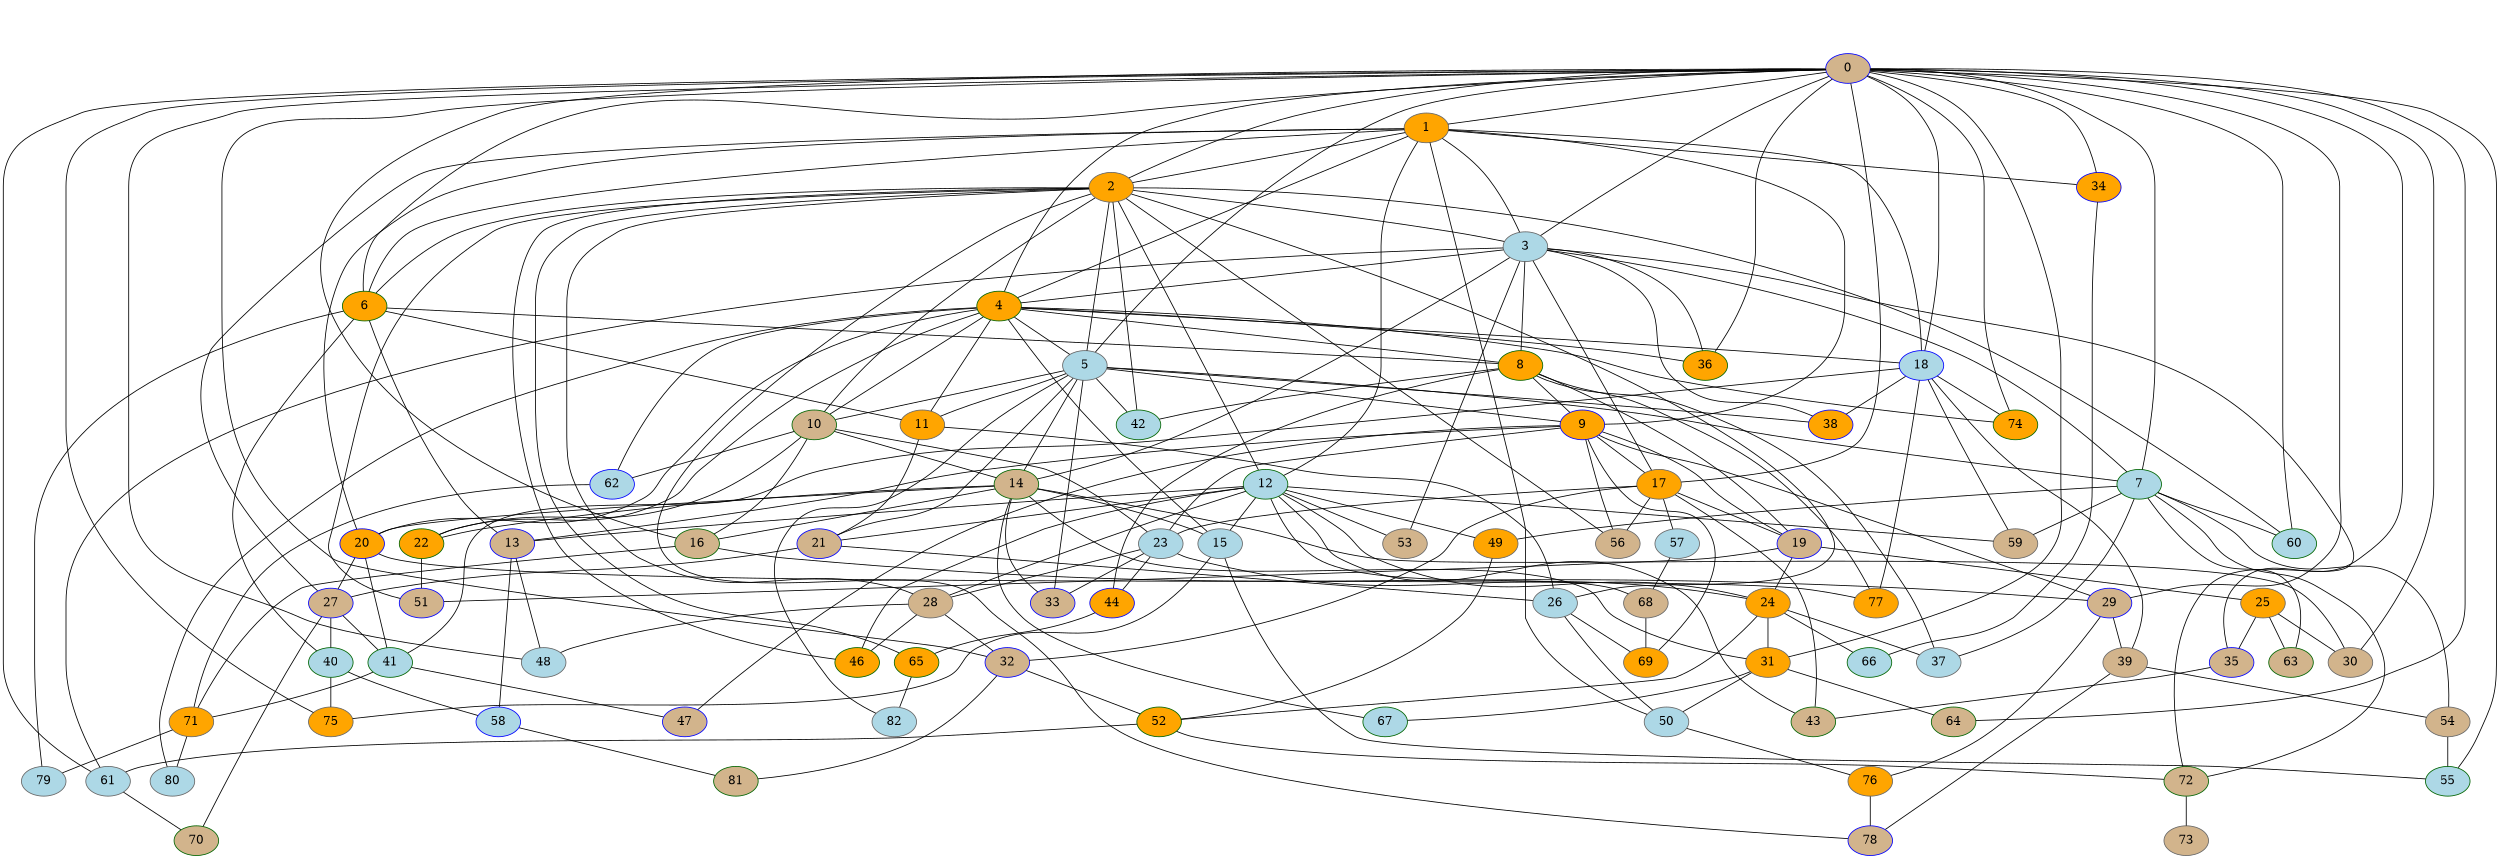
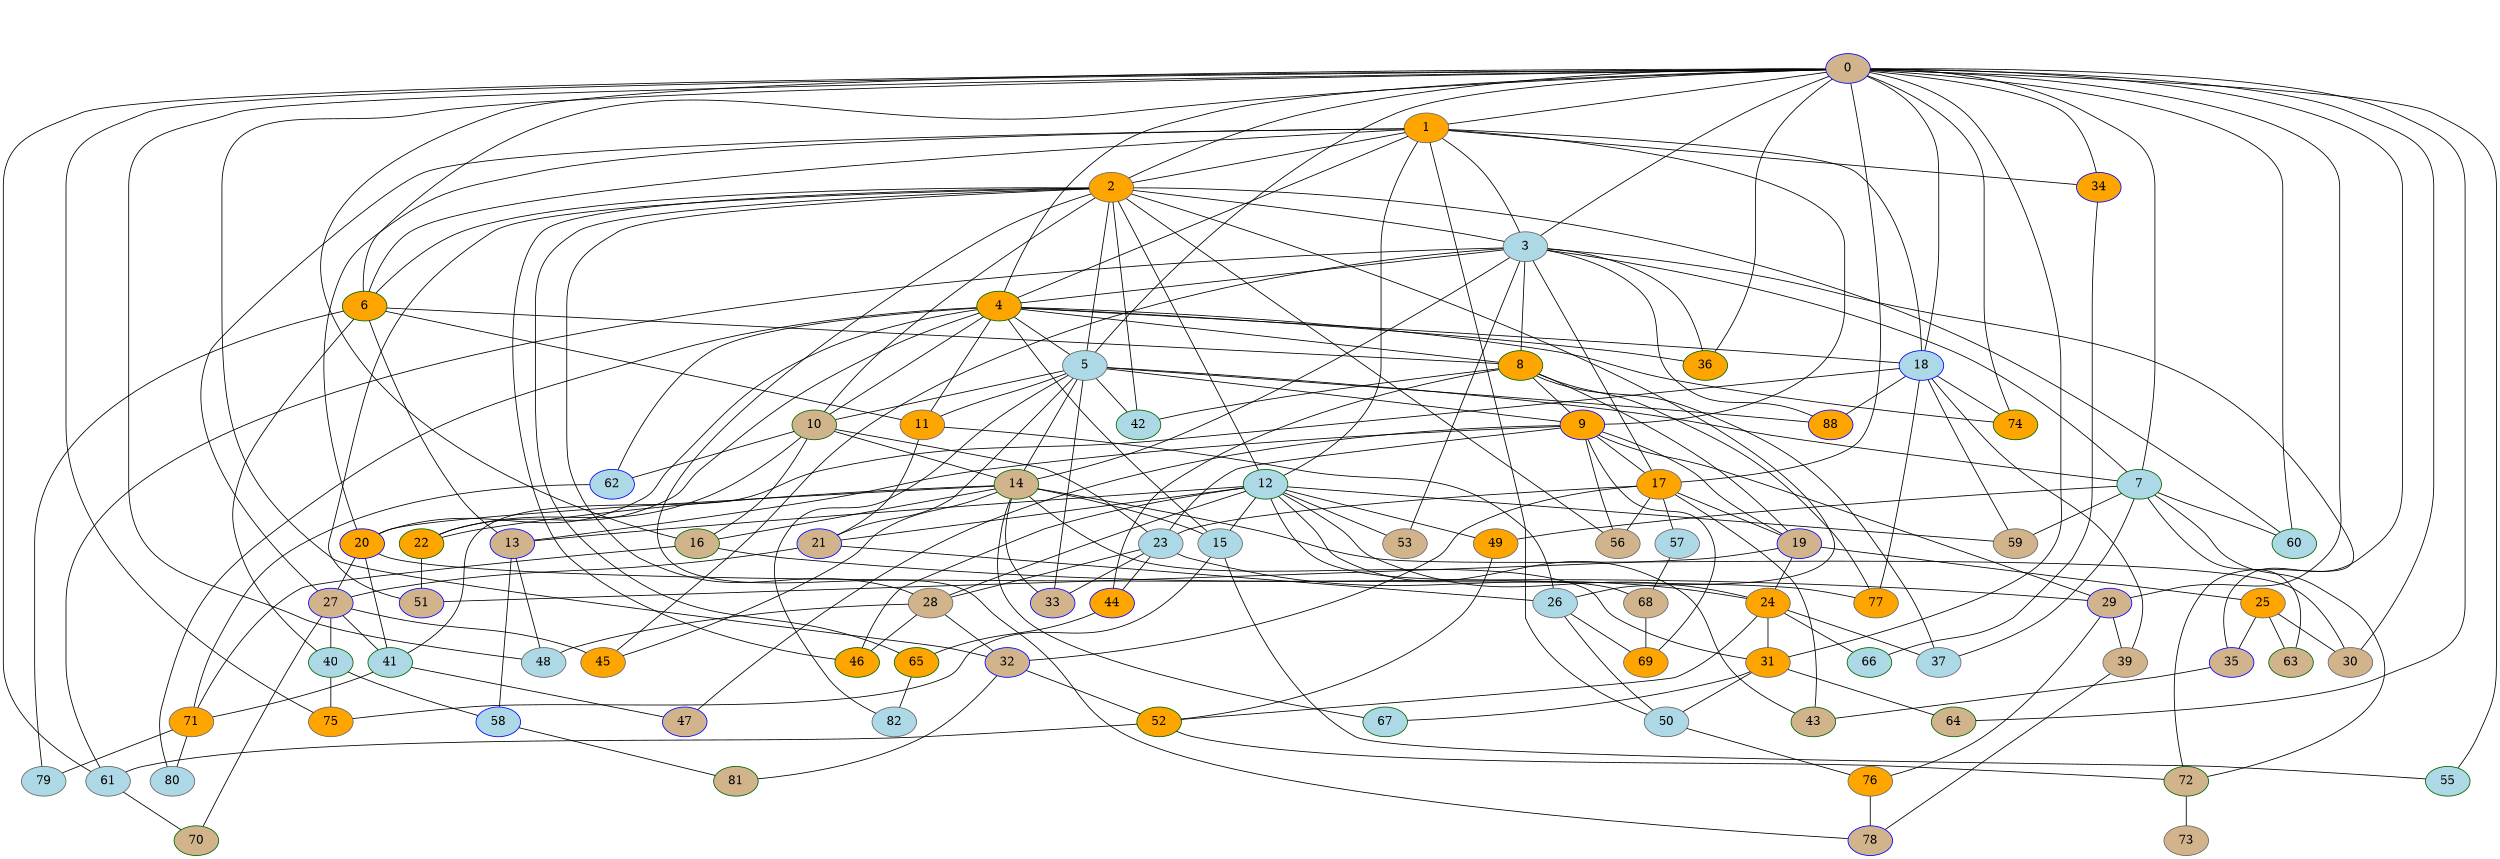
node "38": label "38" -> "88"
node "45": added
node "54": removed
